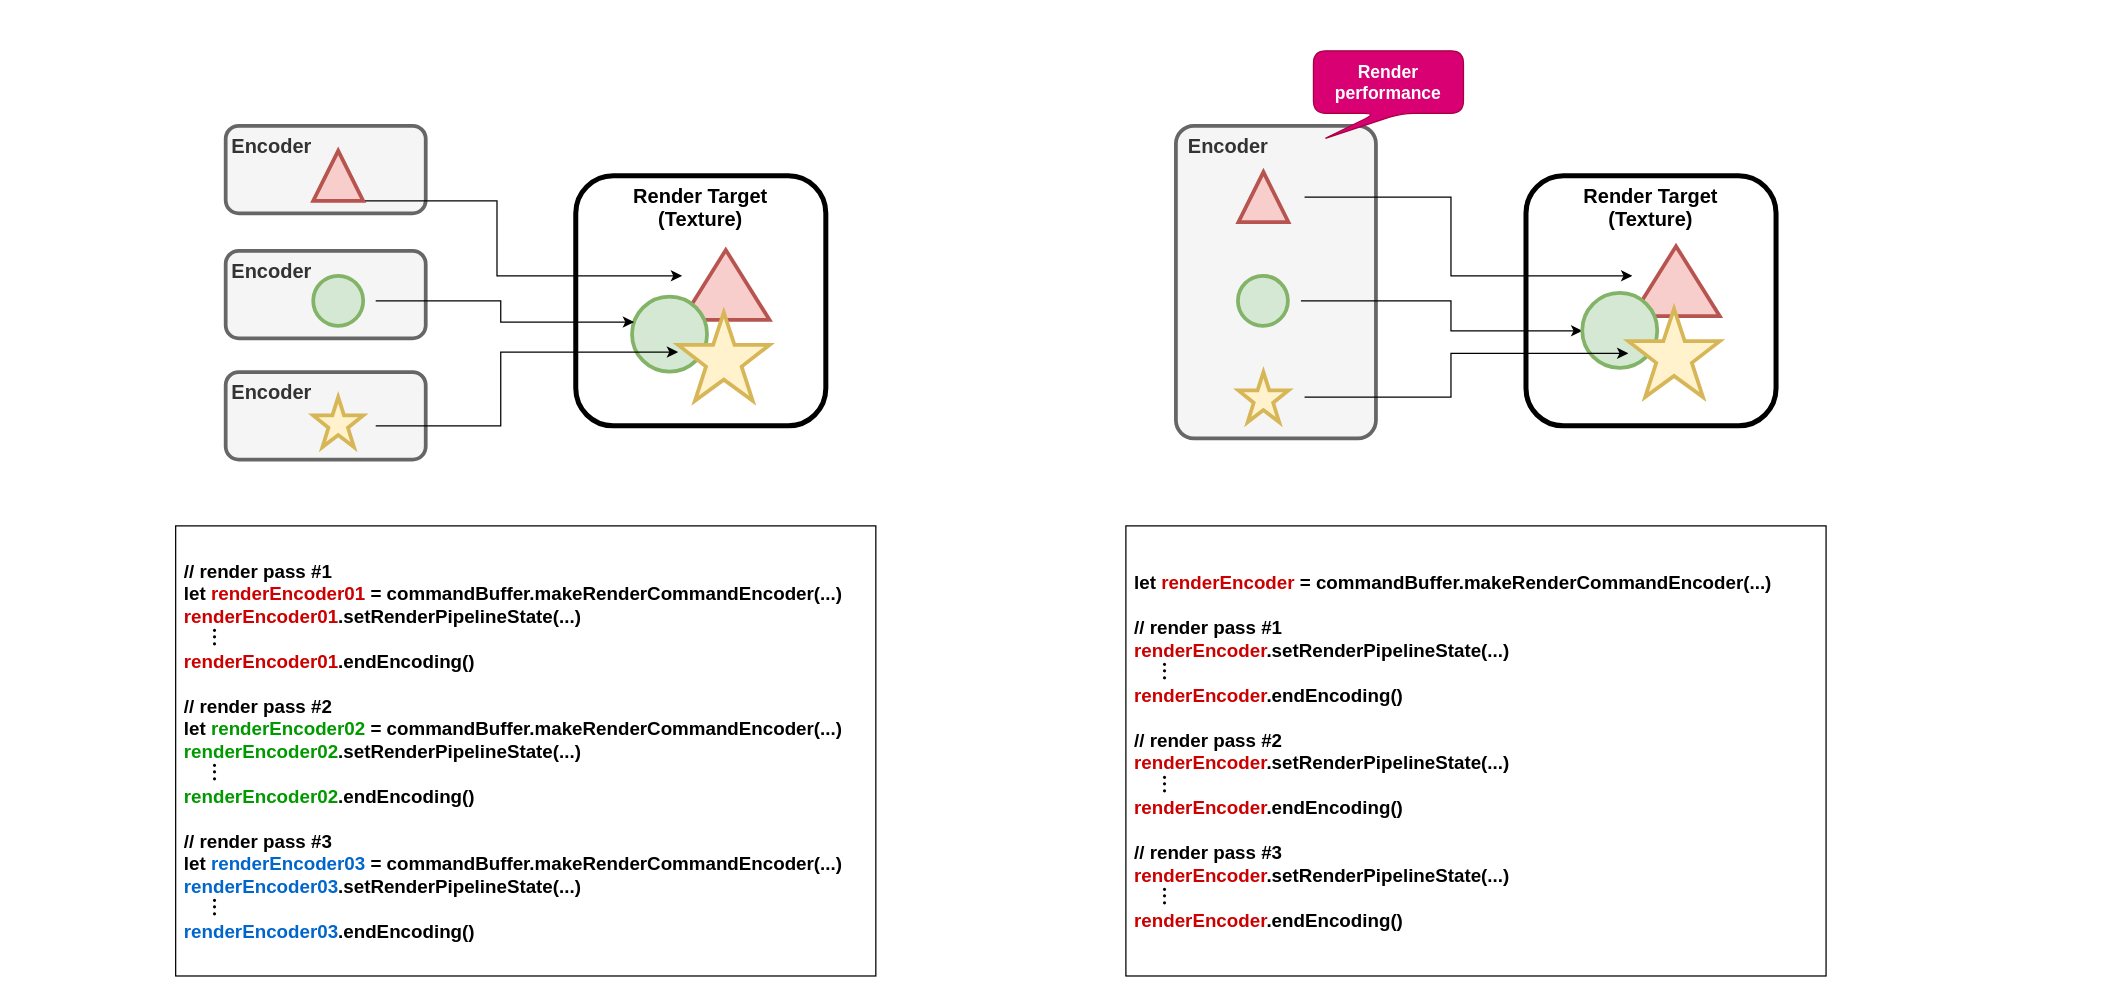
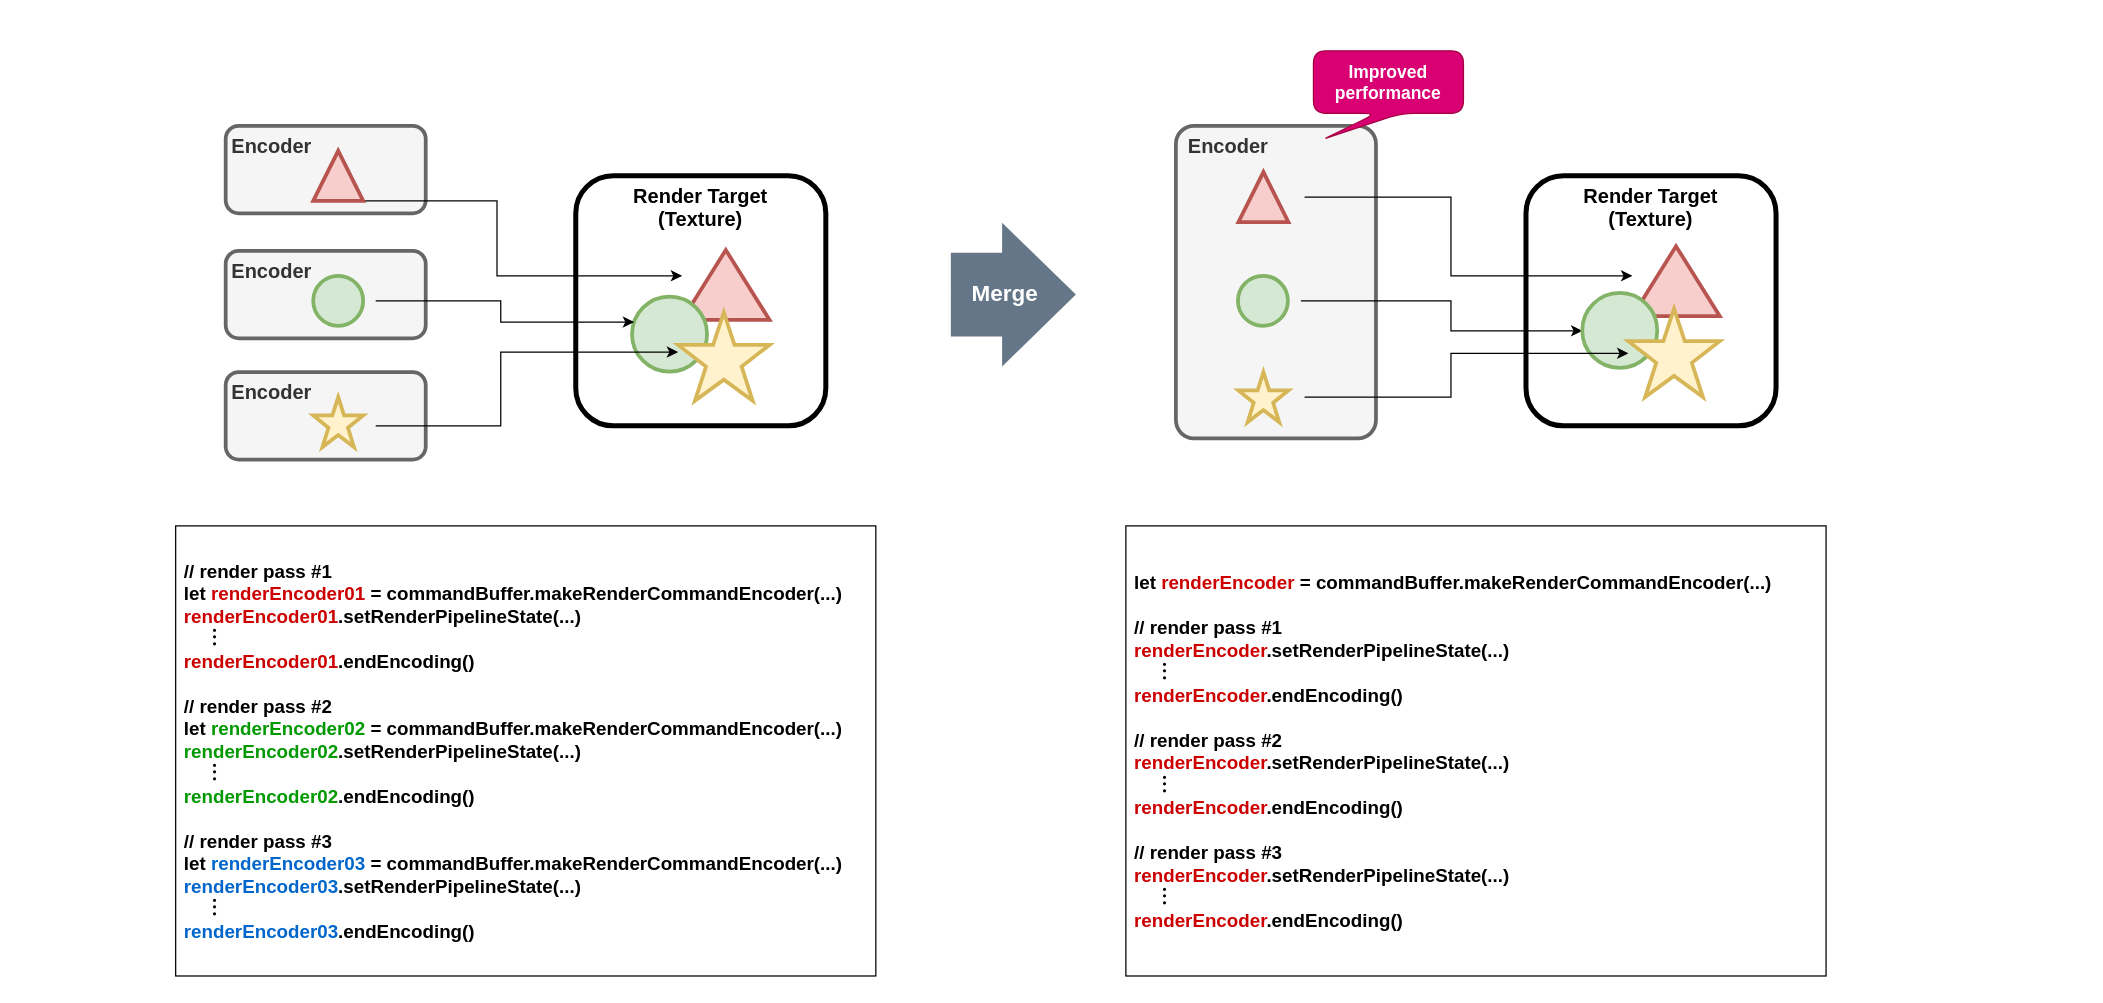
node "Render performance": label "Render performance" -> "Improved performance"
node "Merge": added
